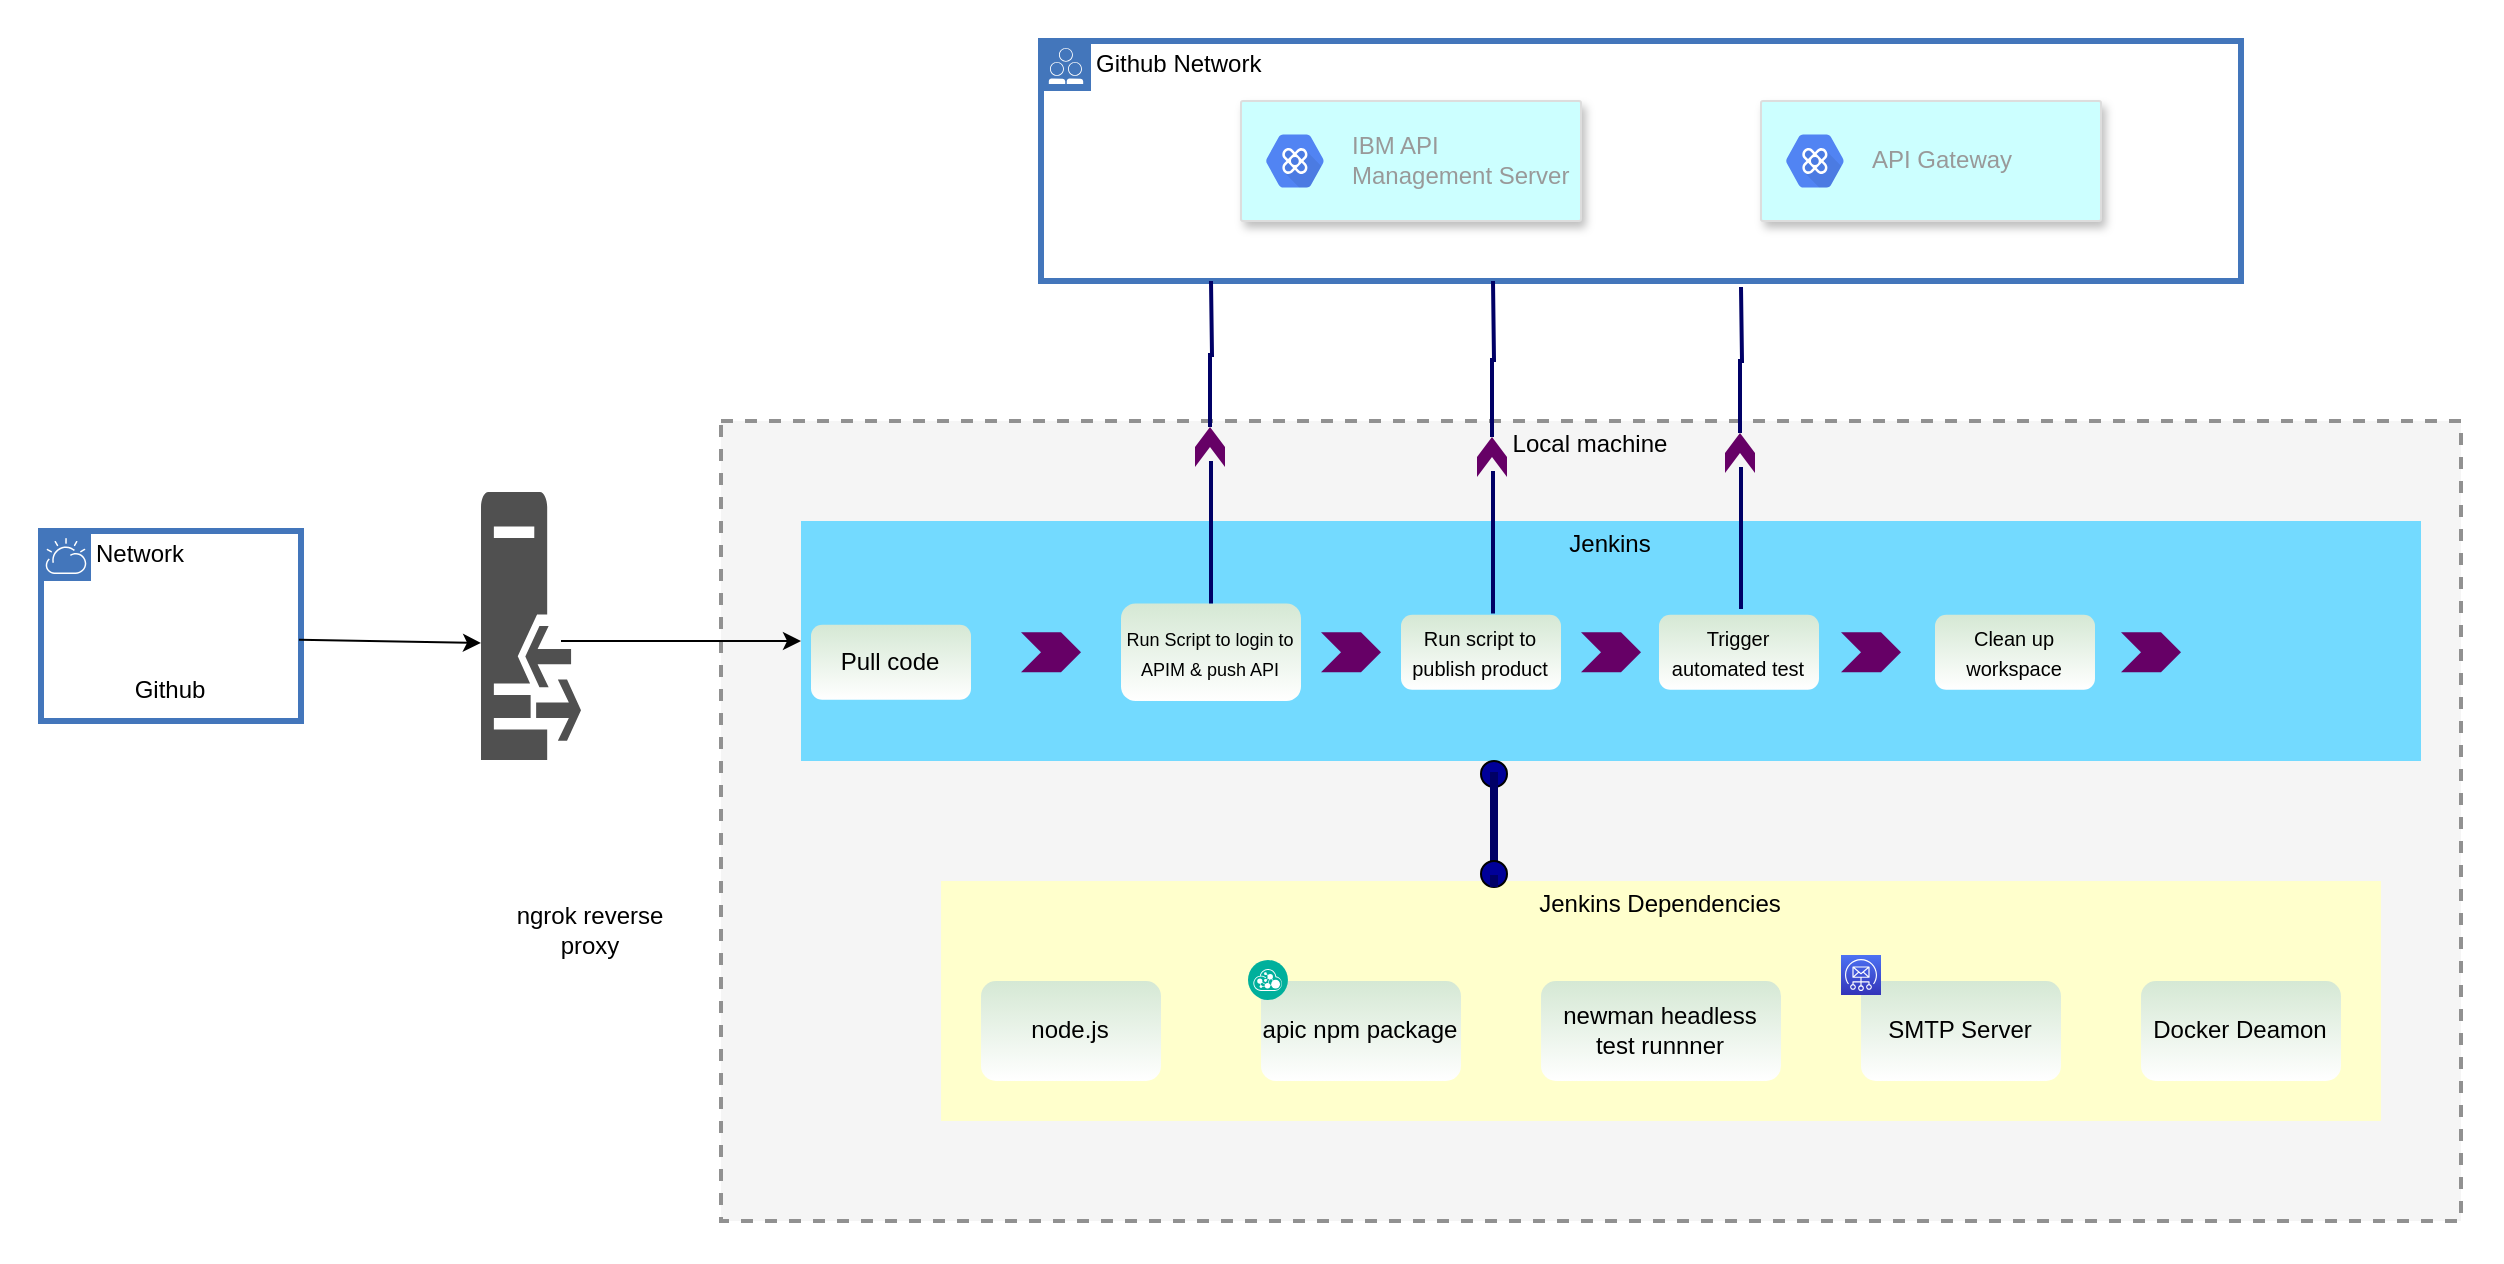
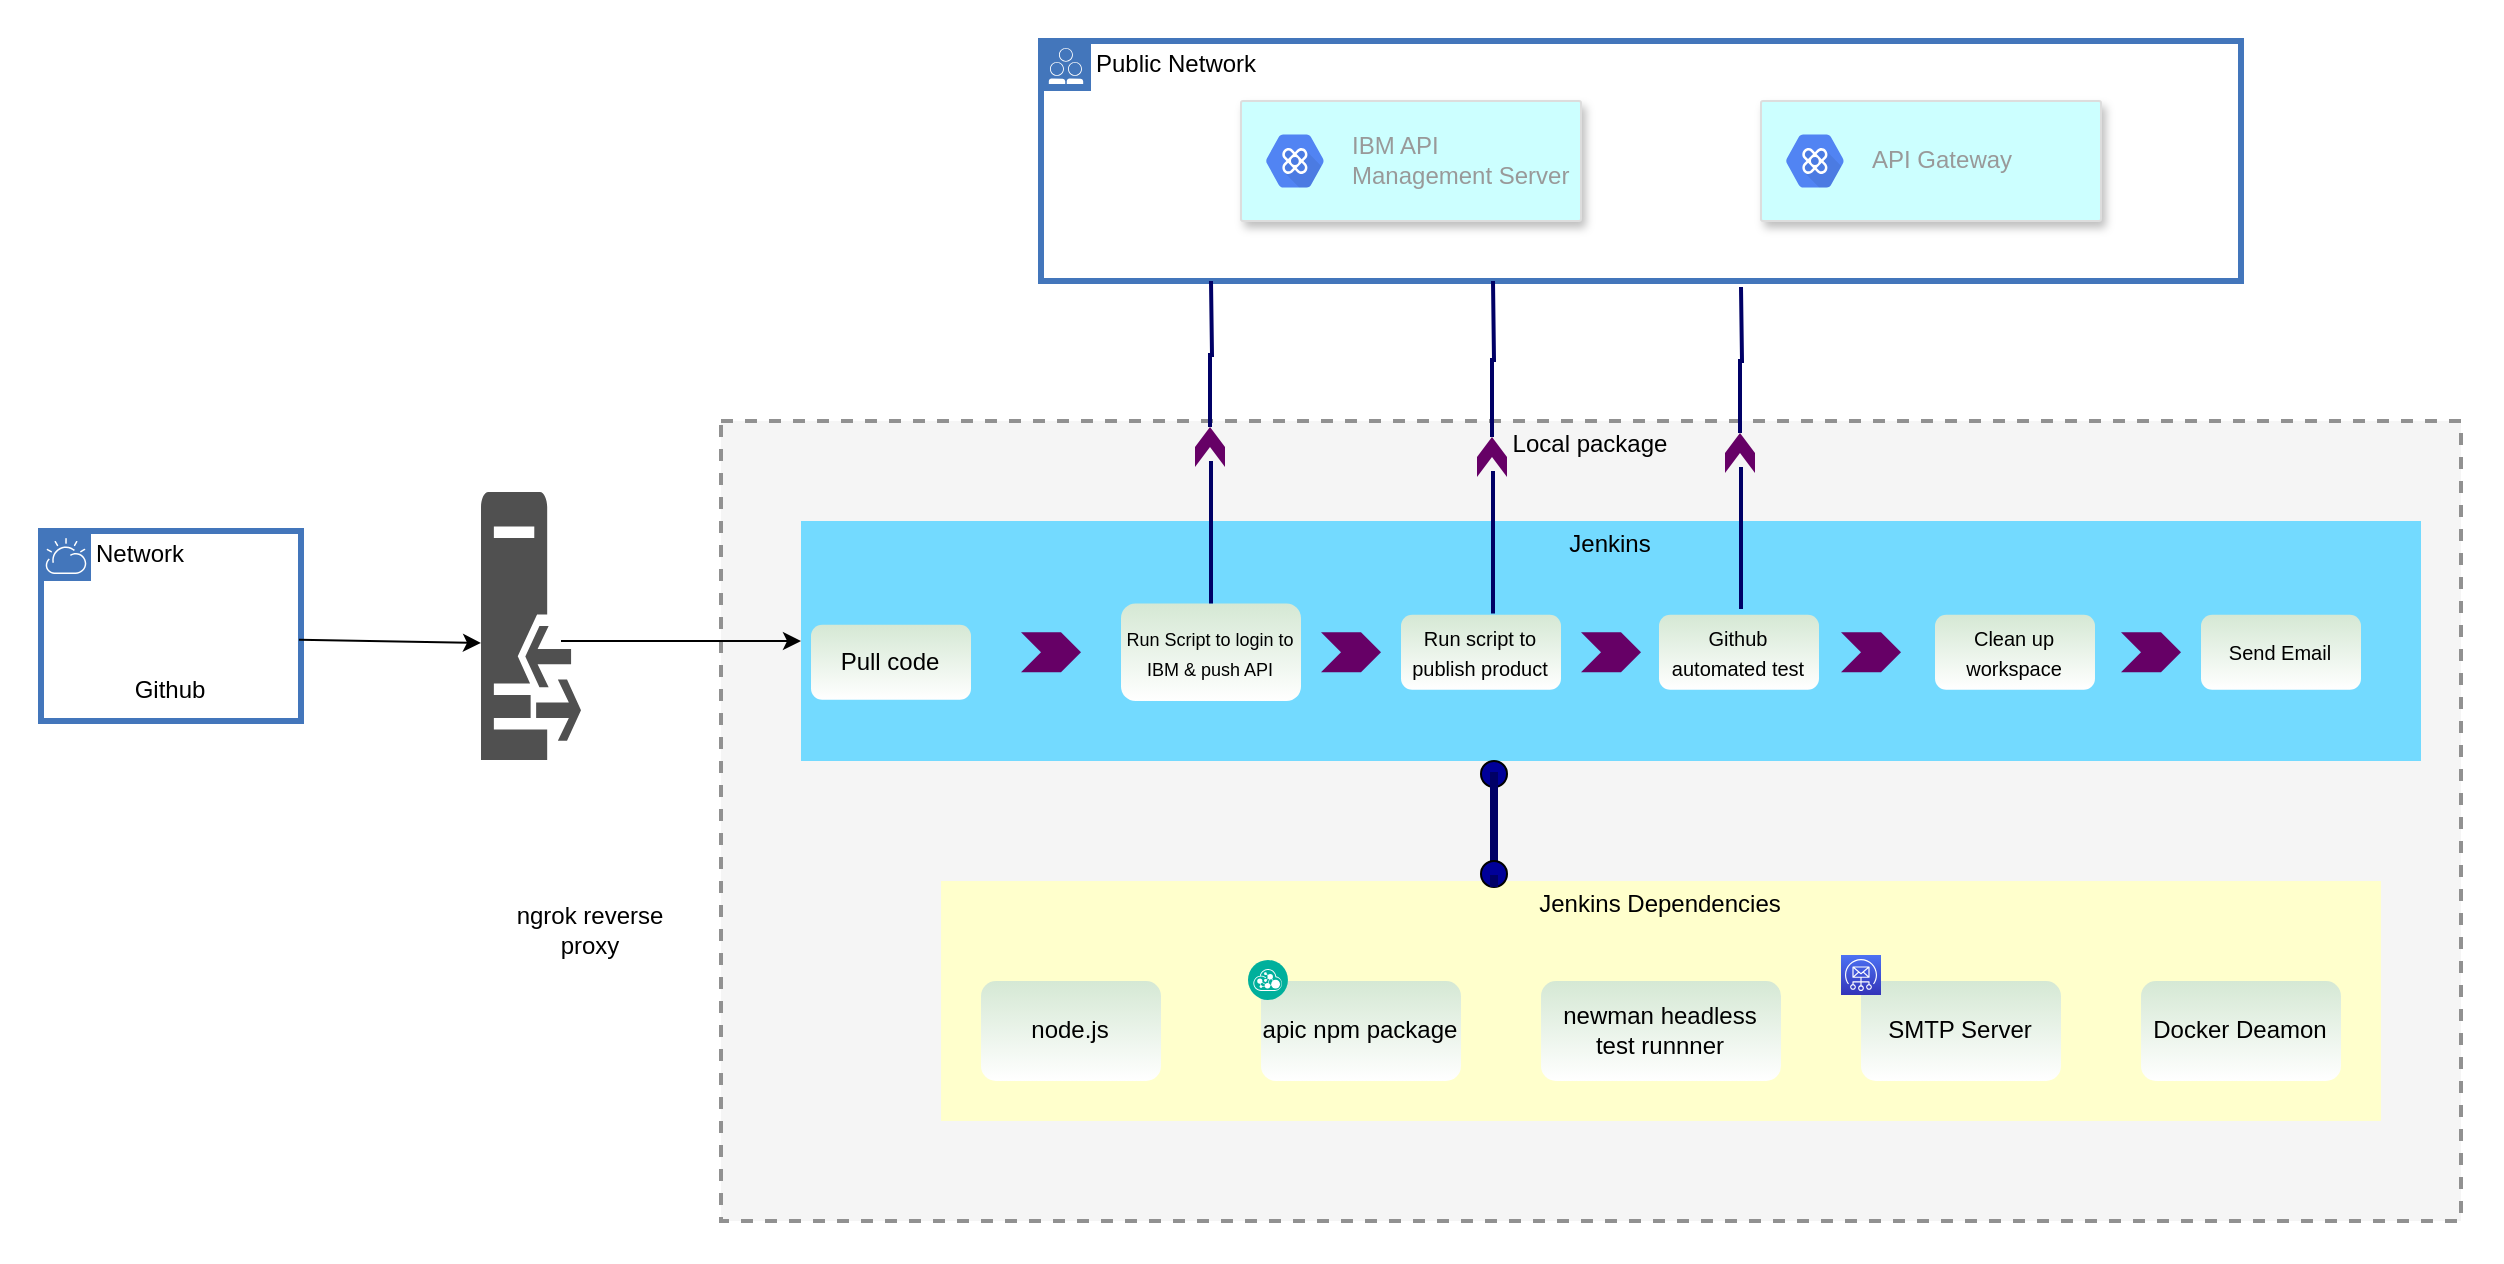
node "Github Network": label "Github Network" -> "Public Network"
node "Local machine": label "Local machine" -> "Local package"
node "Send Email": added
node "Run Script to login to APIM & push API": label "Run Script to login to APIM & push API" -> "Run Script to login to IBM & push API"
node "Trigger automated test": label "Trigger automated test" -> "Github automated test"
